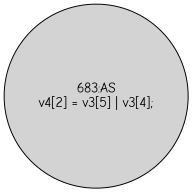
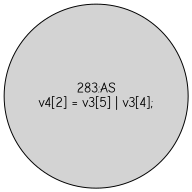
node "683:AS v4[2] = v3[5] | v3[4];": label "683:AS v4[2] = v3[5] | v3[4];" -> "283:AS v4[2] = v3[5] | v3[4];"
